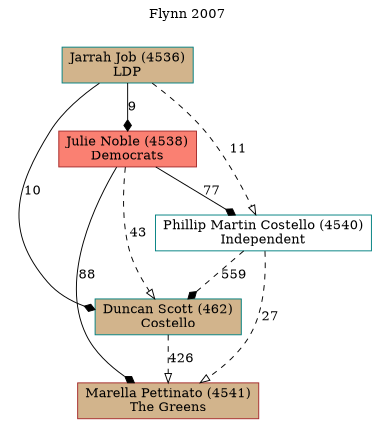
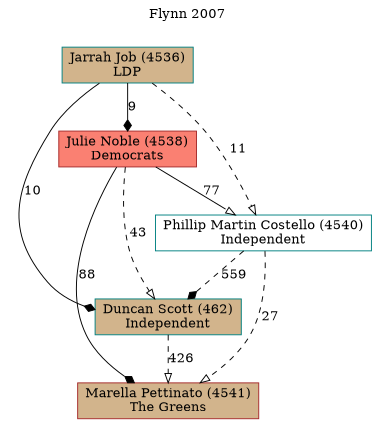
edge "Julie Noble (4538) Democrats" -> "Phillip Martin Costello (4540) Independent": arrowhead diamond -> onormal
node "Duncan Scott (462) Costello": label "Duncan Scott (462) Costello" -> "Duncan Scott (462) Independent"
